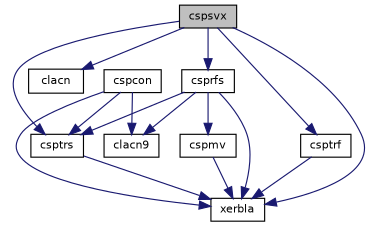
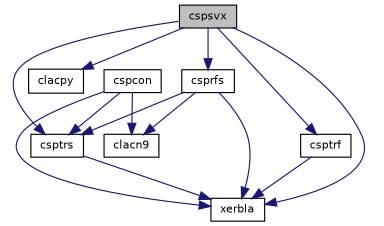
node "clacn": label "clacn" -> "clacpy"
node "cspmv": removed
